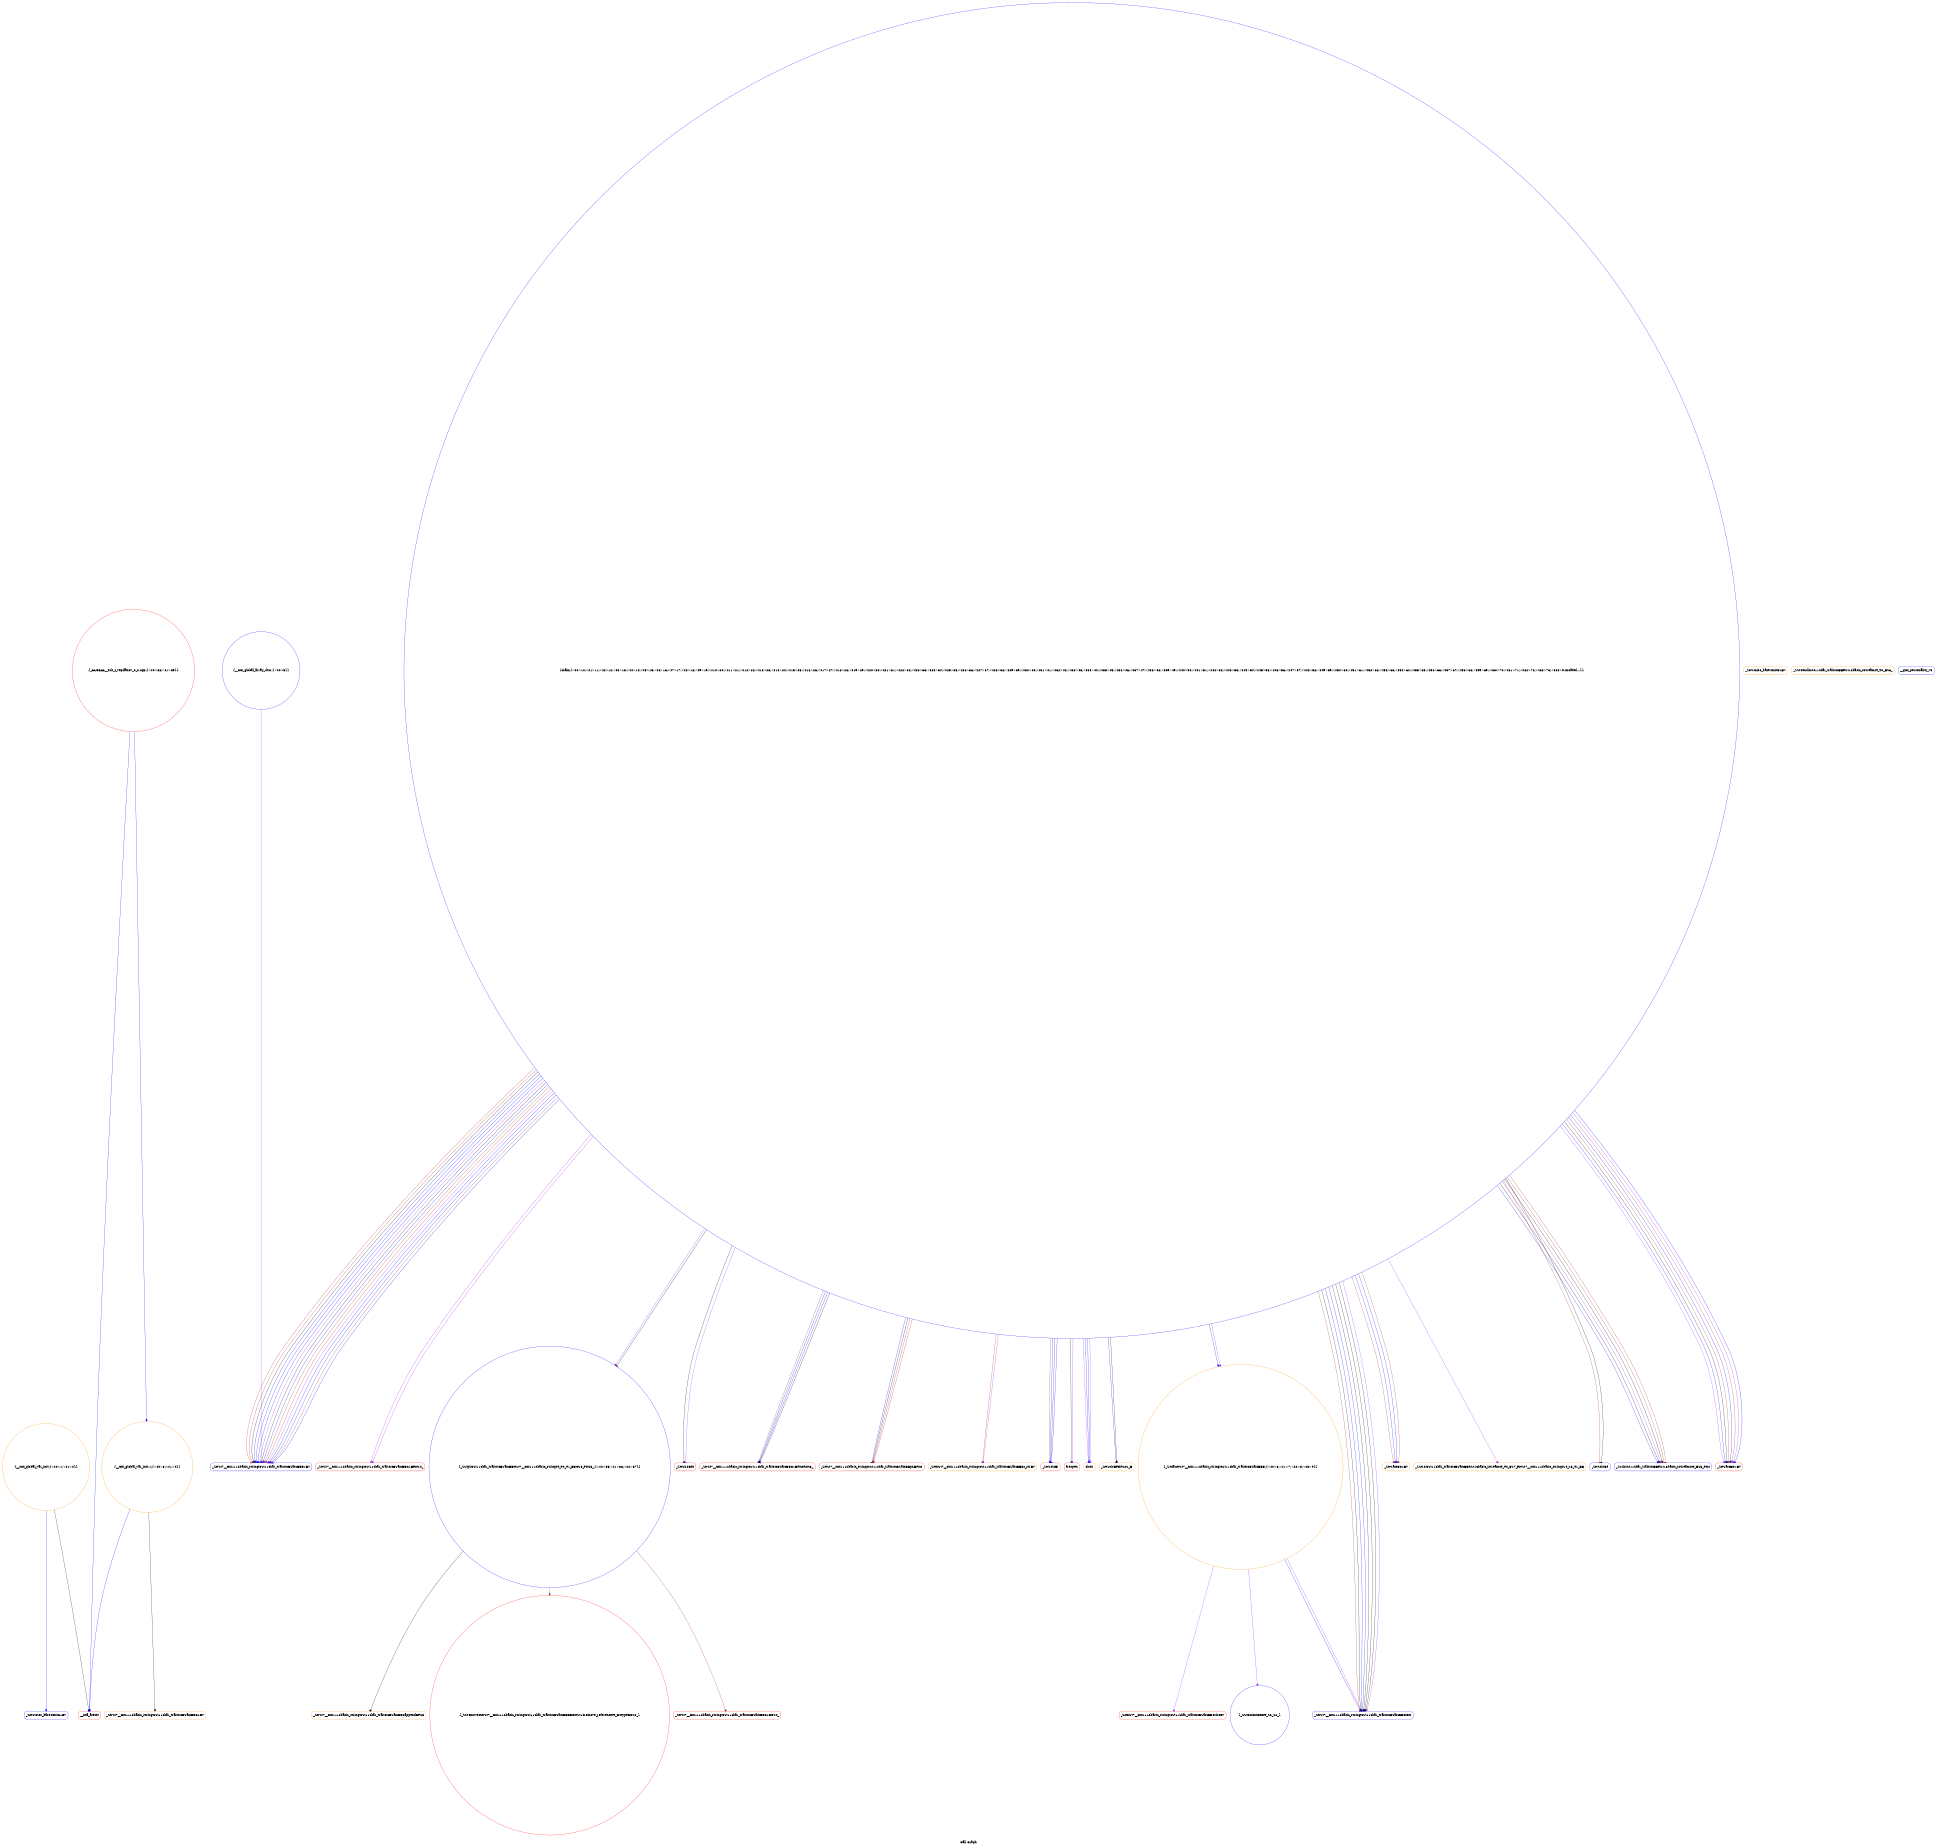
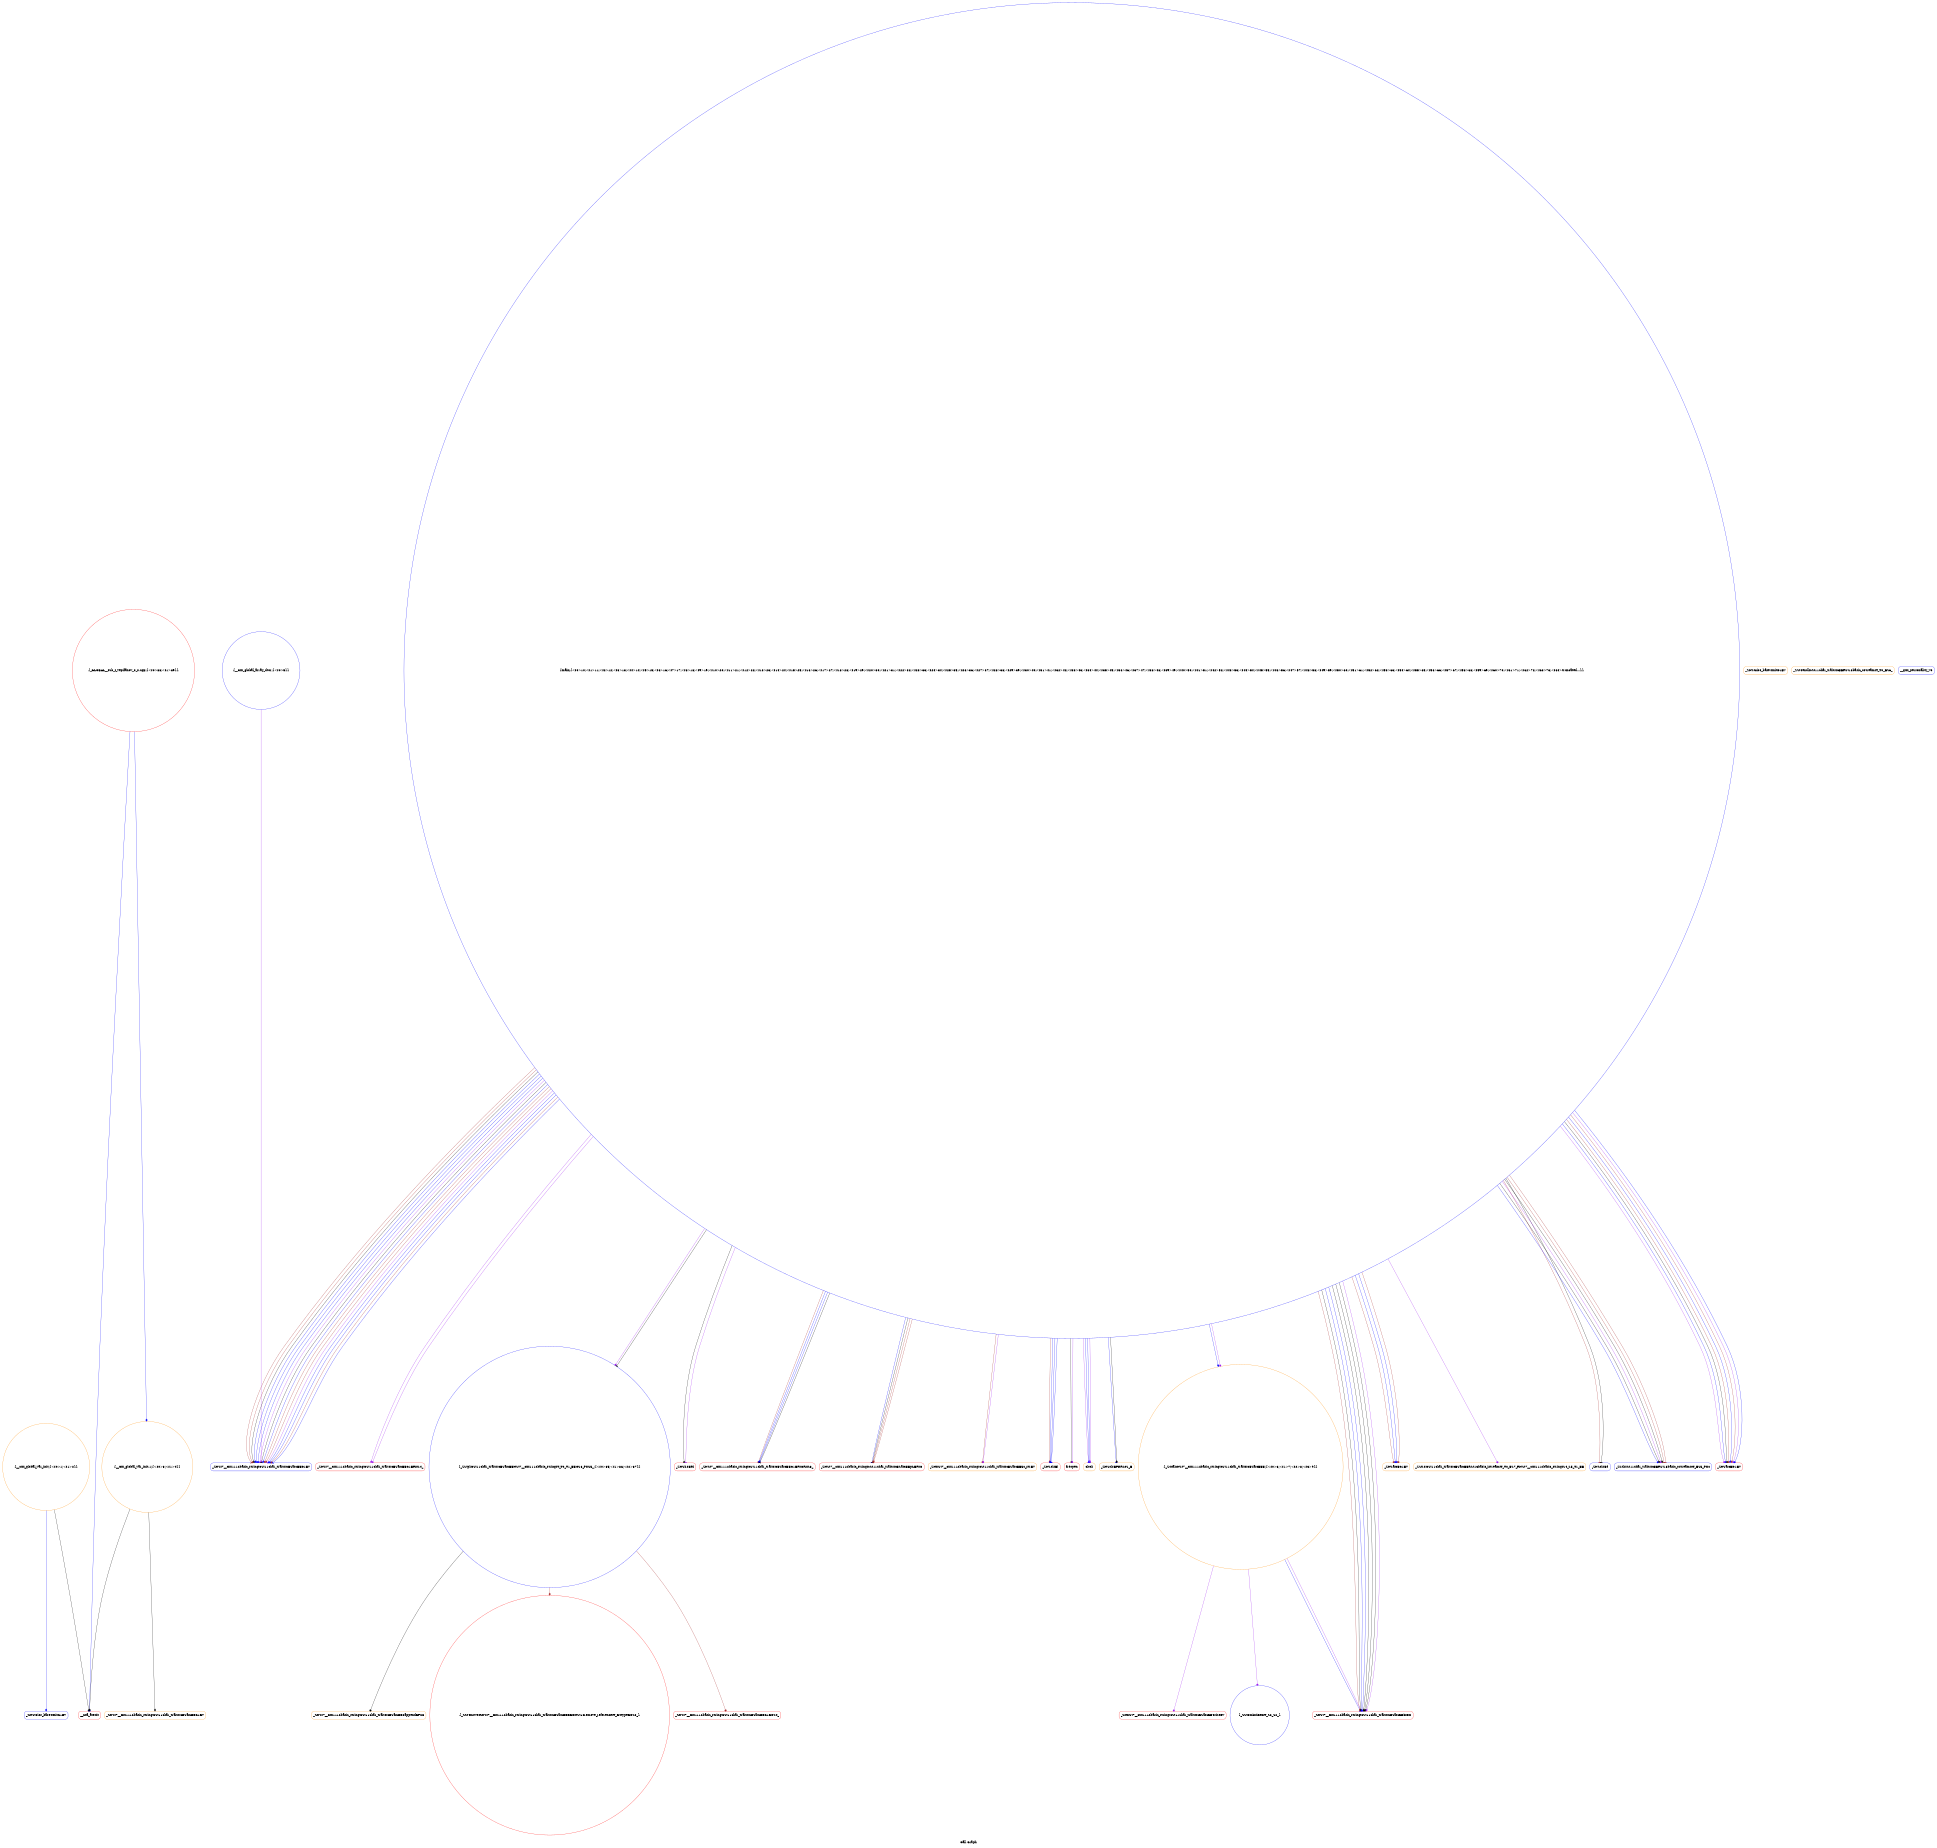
edge "{__cxx_global_var_init.1|{<s0>3|<s1>4}}" -> "__cxa_atexit": color blue -> black
node "_ZNSt7__cxx1112basic_stringIcSt11char_traitsIcESaIcEEixEm": color blue -> red
